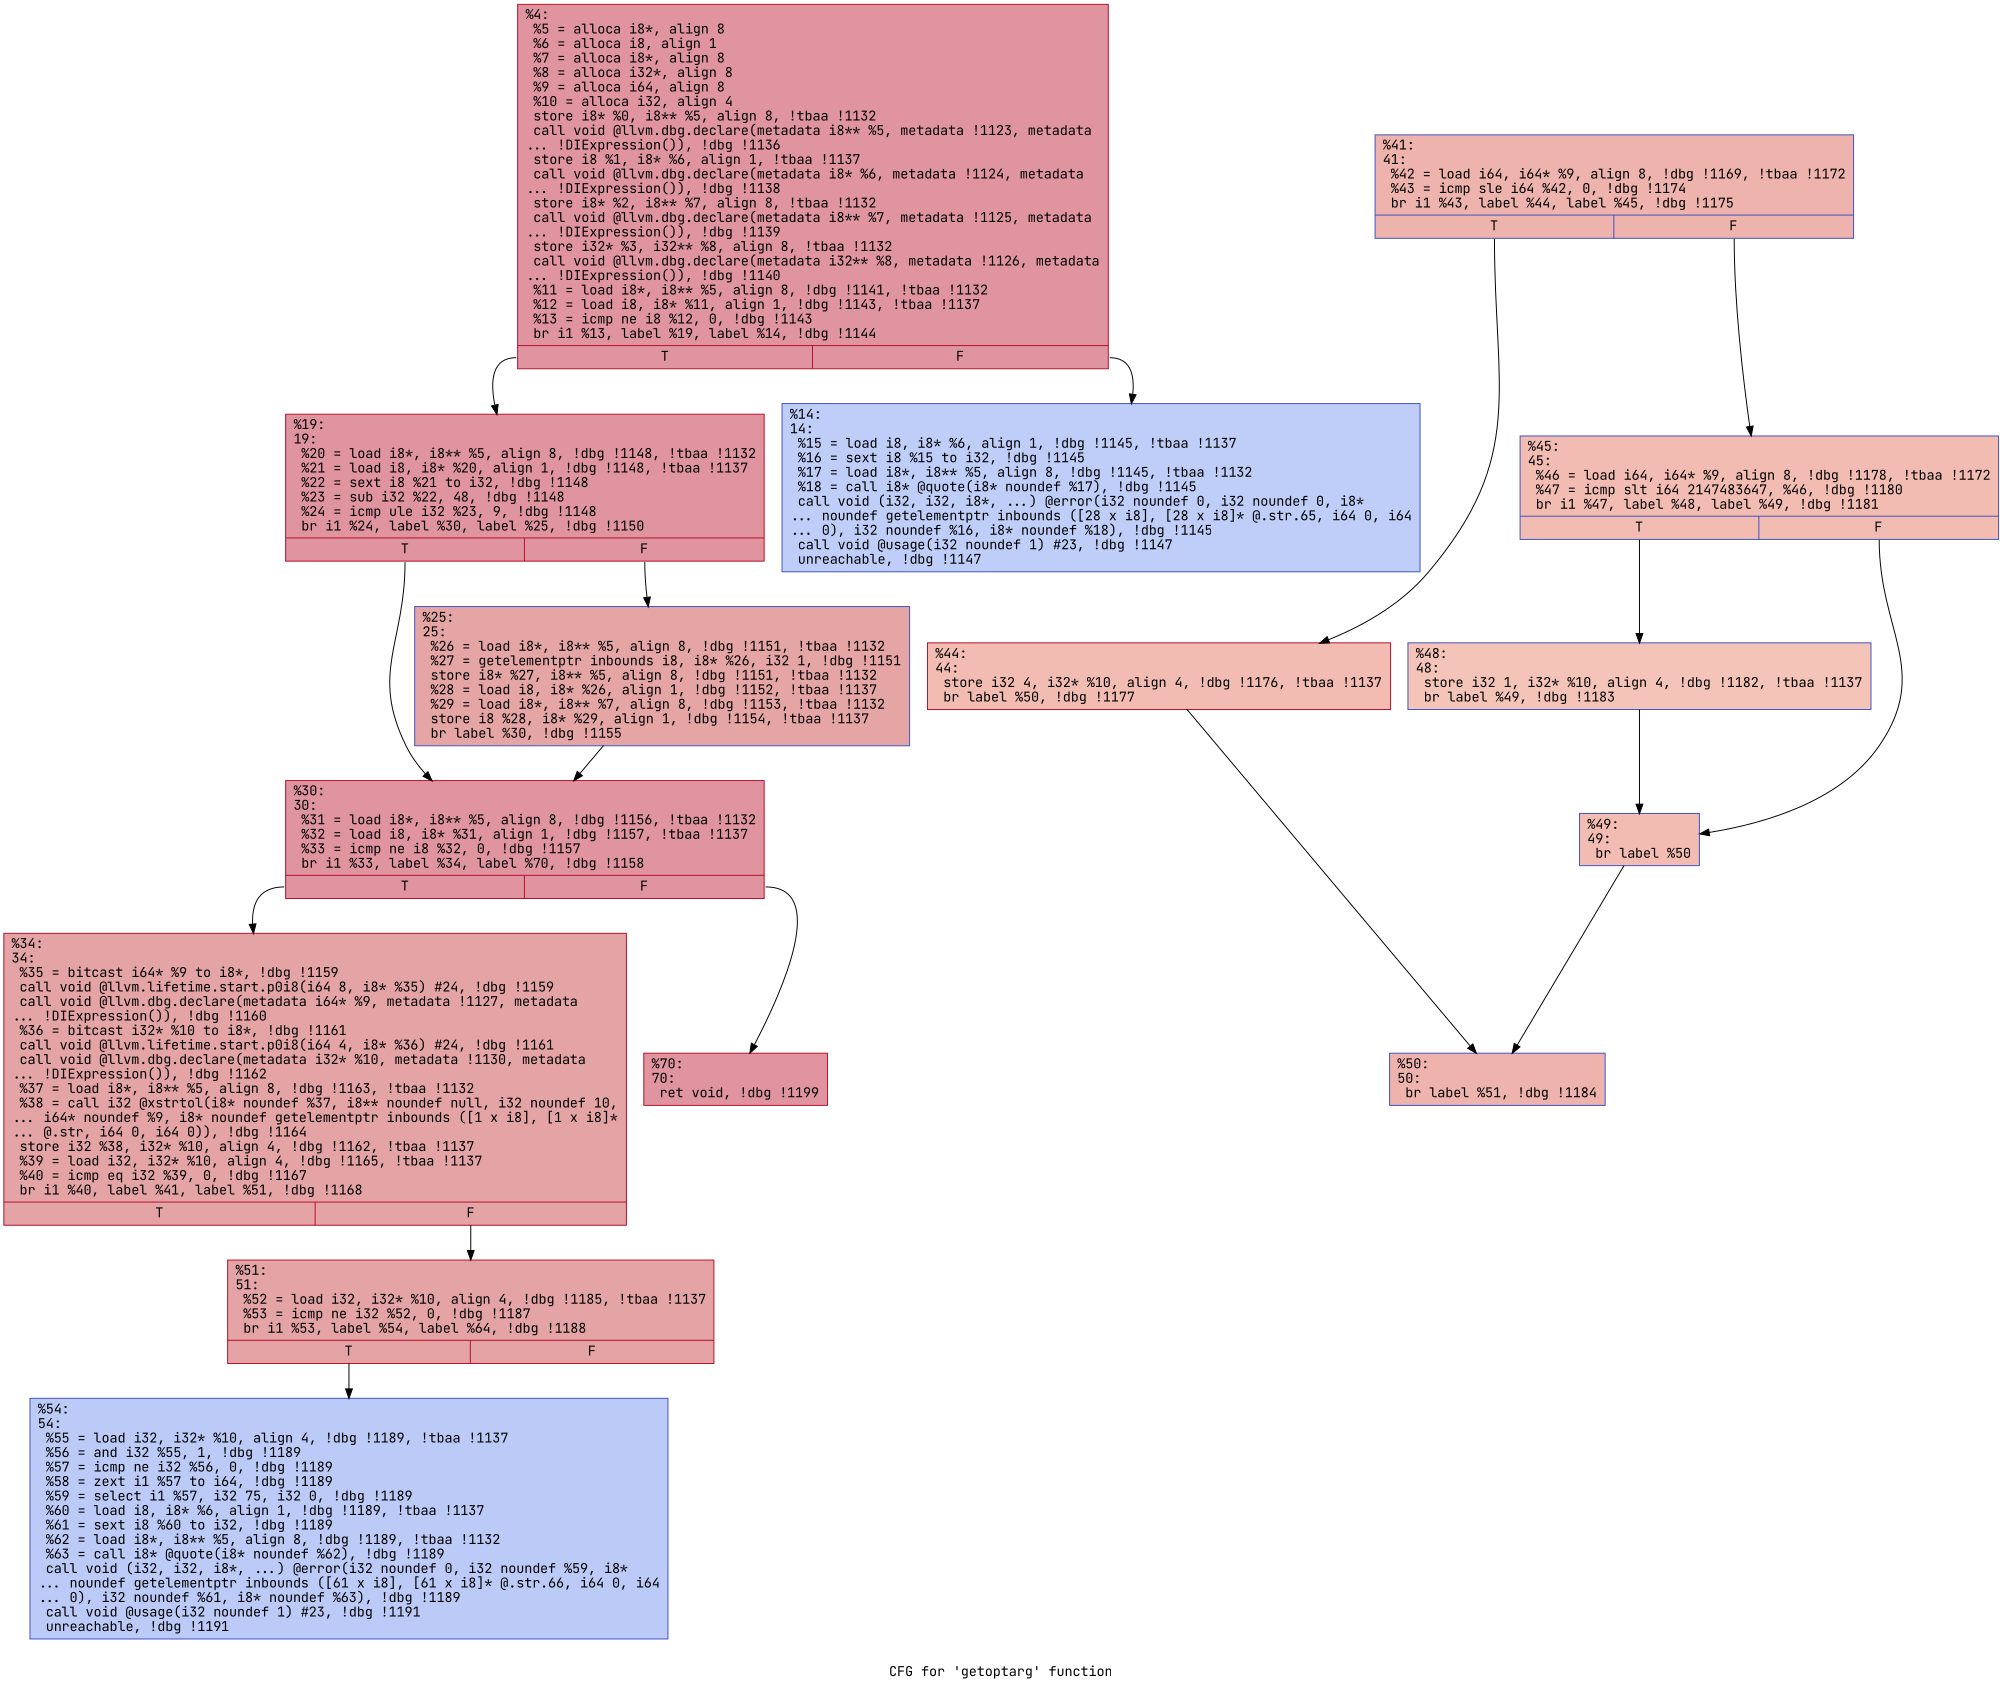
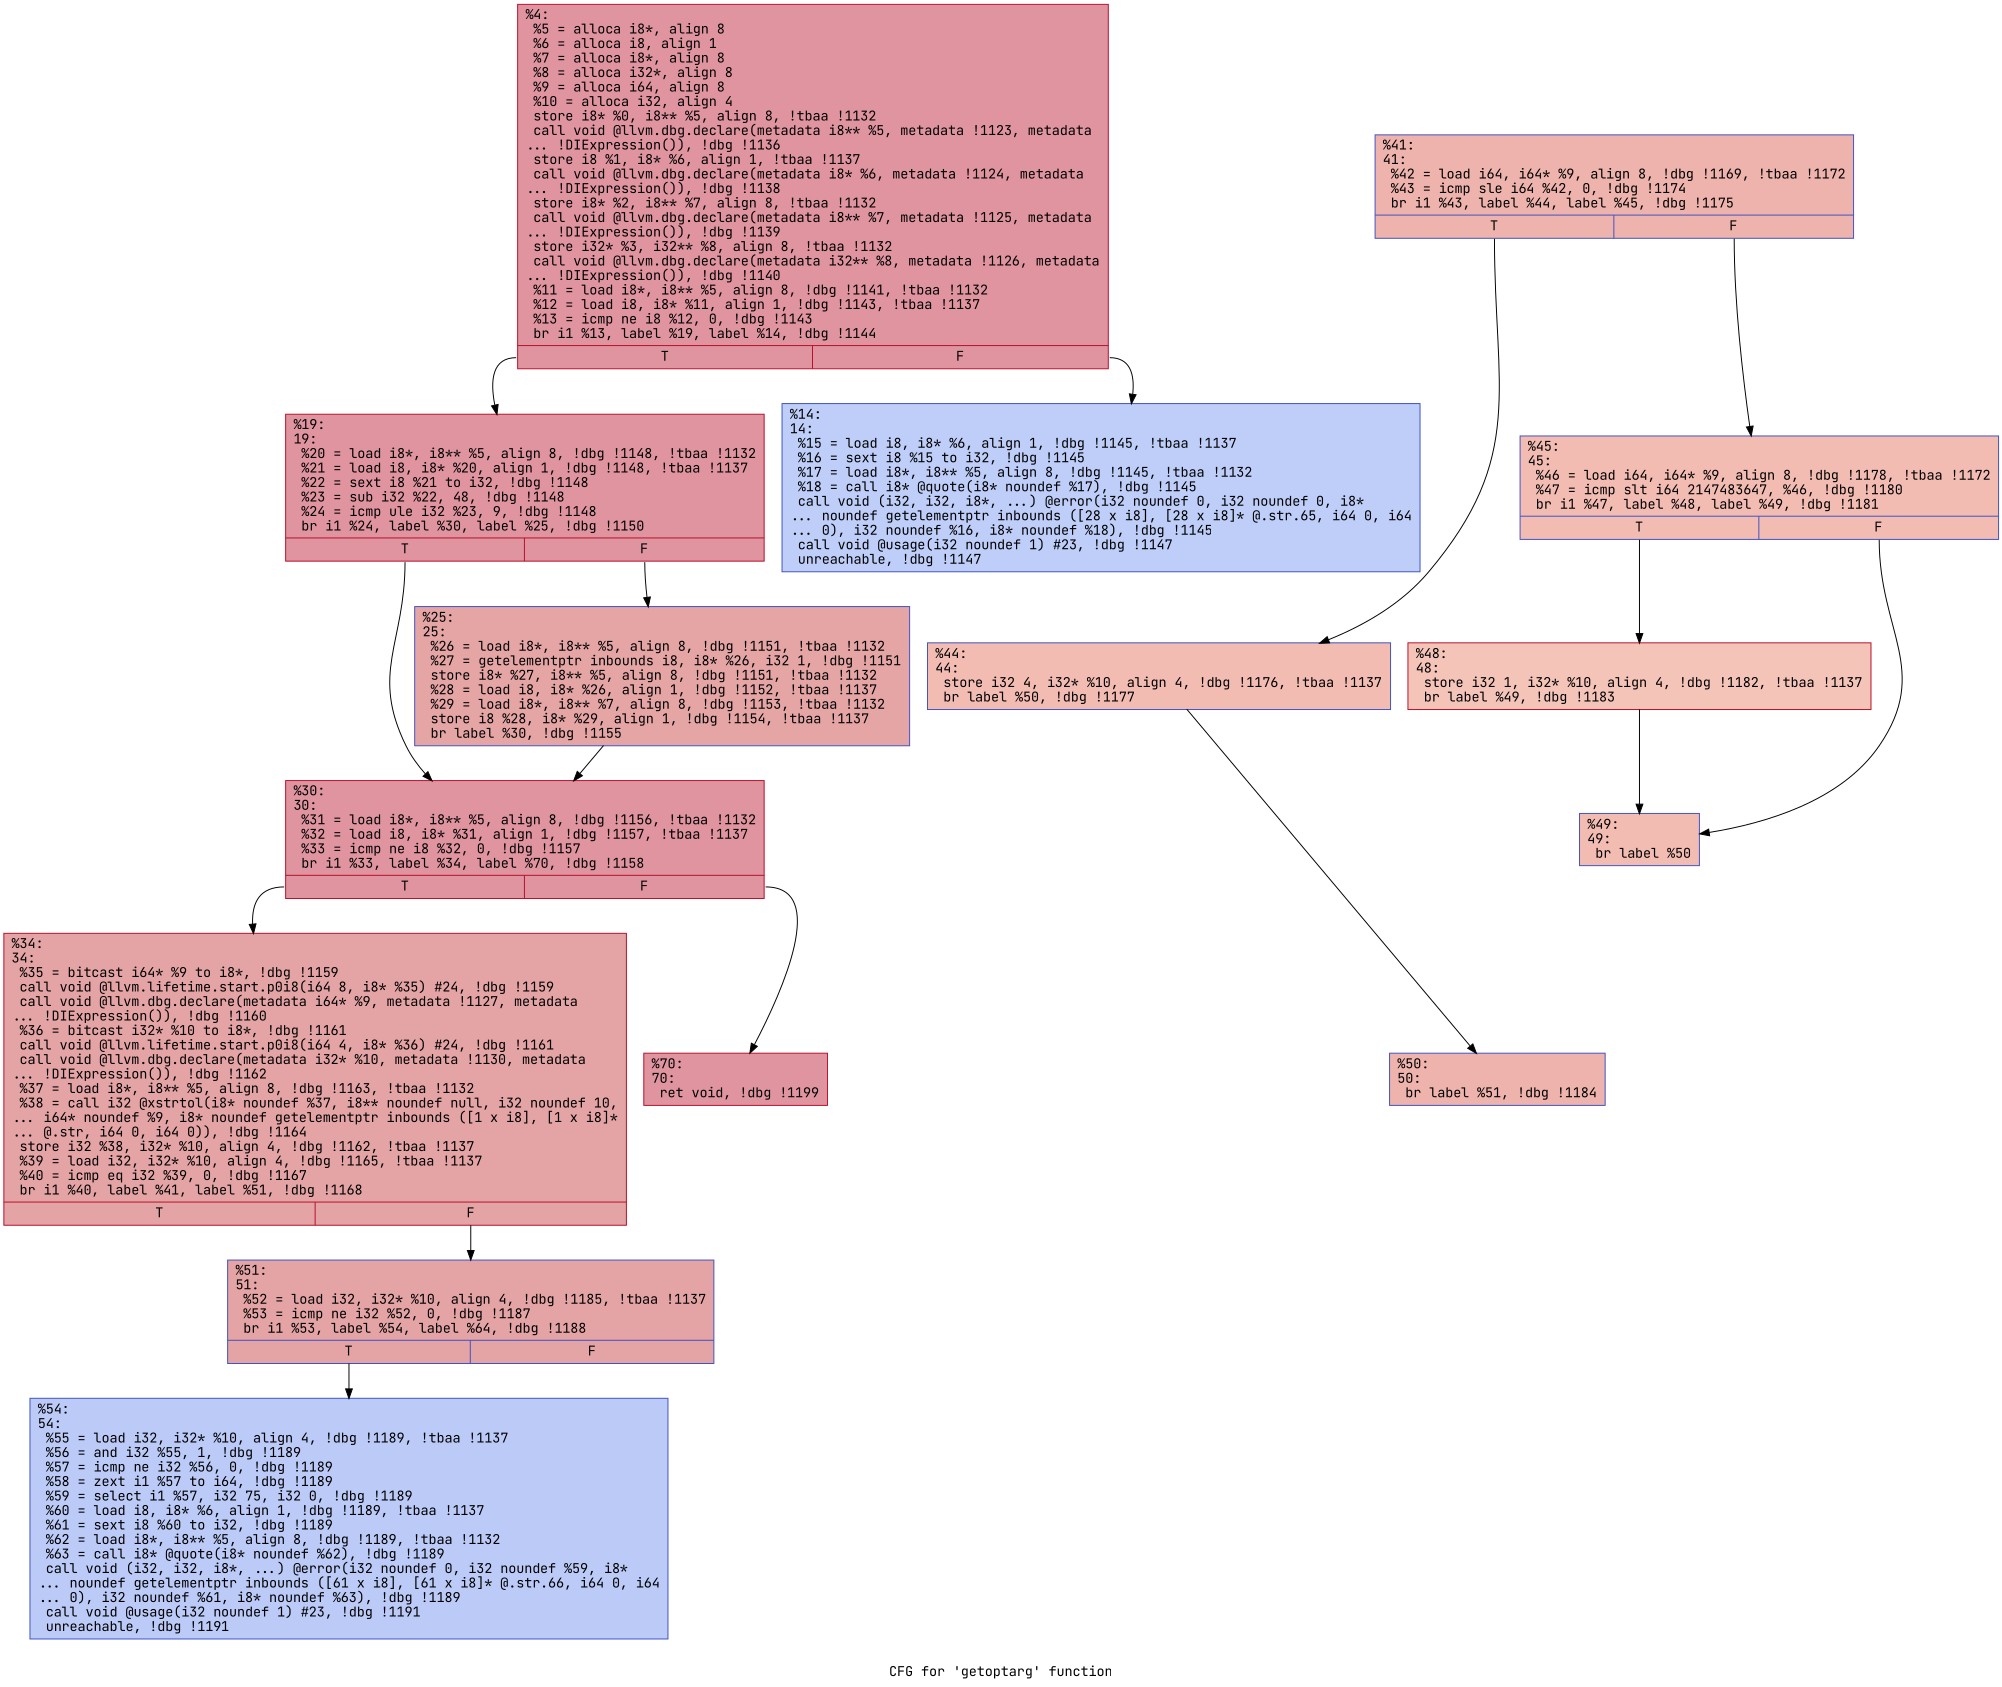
node "%44:": color #b70d28ff -> #3d50c3ff
node "%48:": color #3d50c3ff -> #b70d28ff
edge "%49:" -> "%50:": removed
node "%51:": color #b70d28ff -> #3d50c3ff
